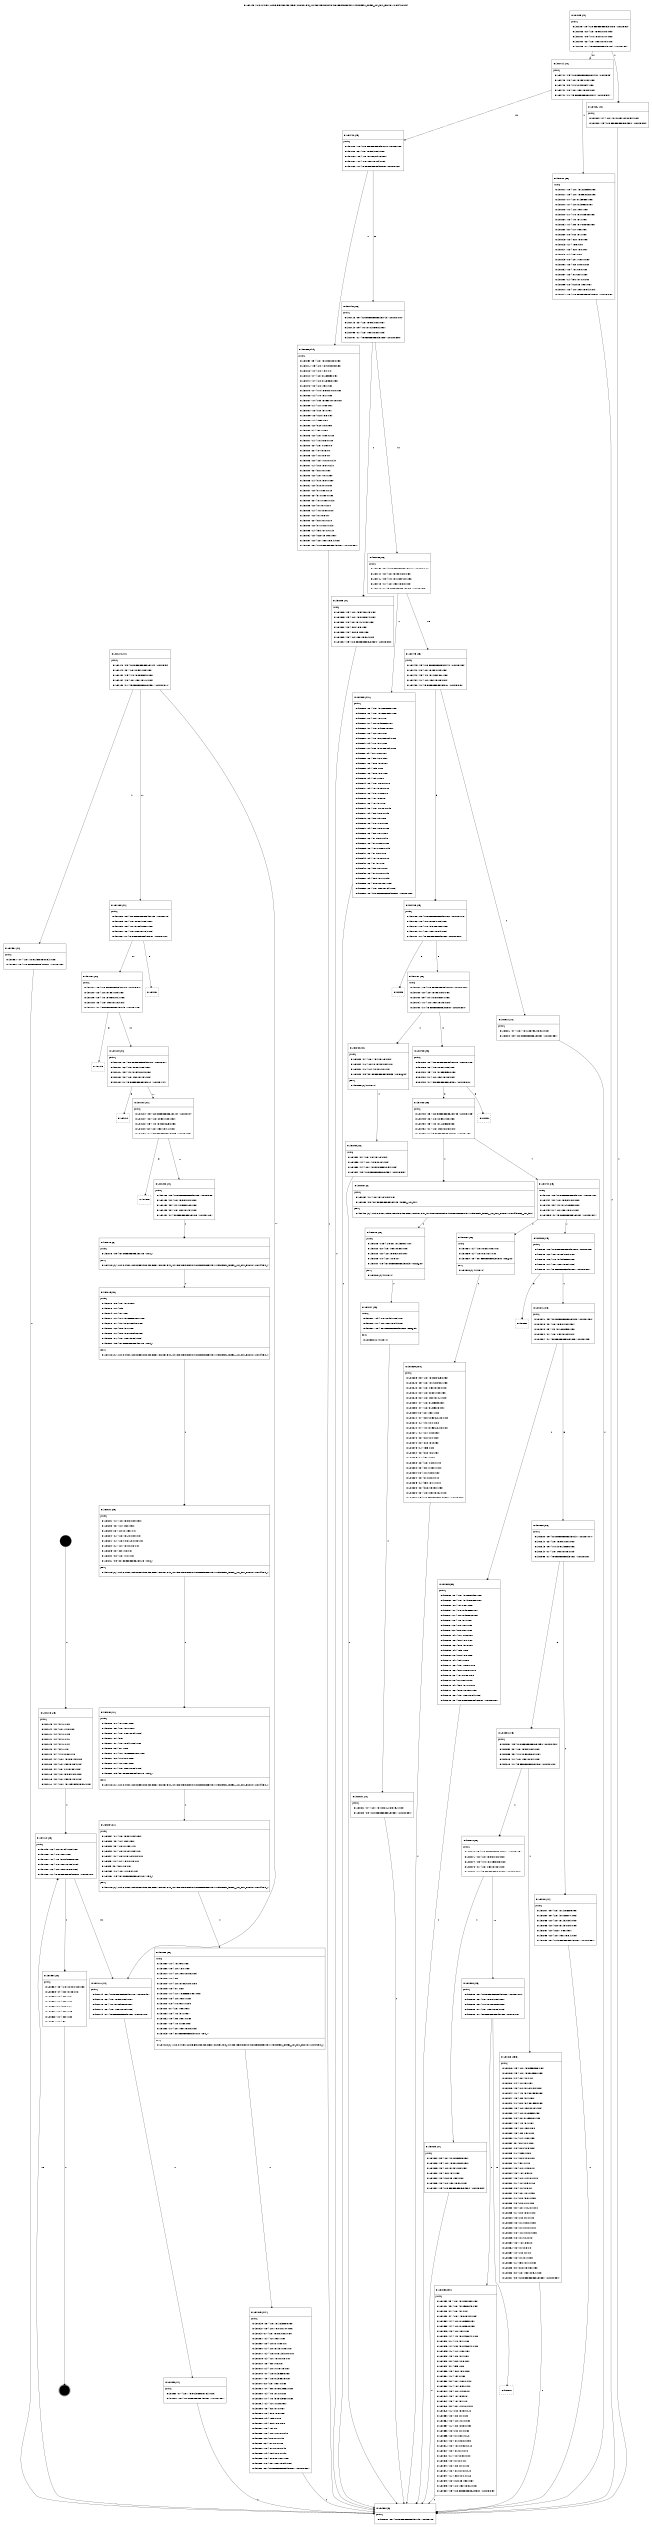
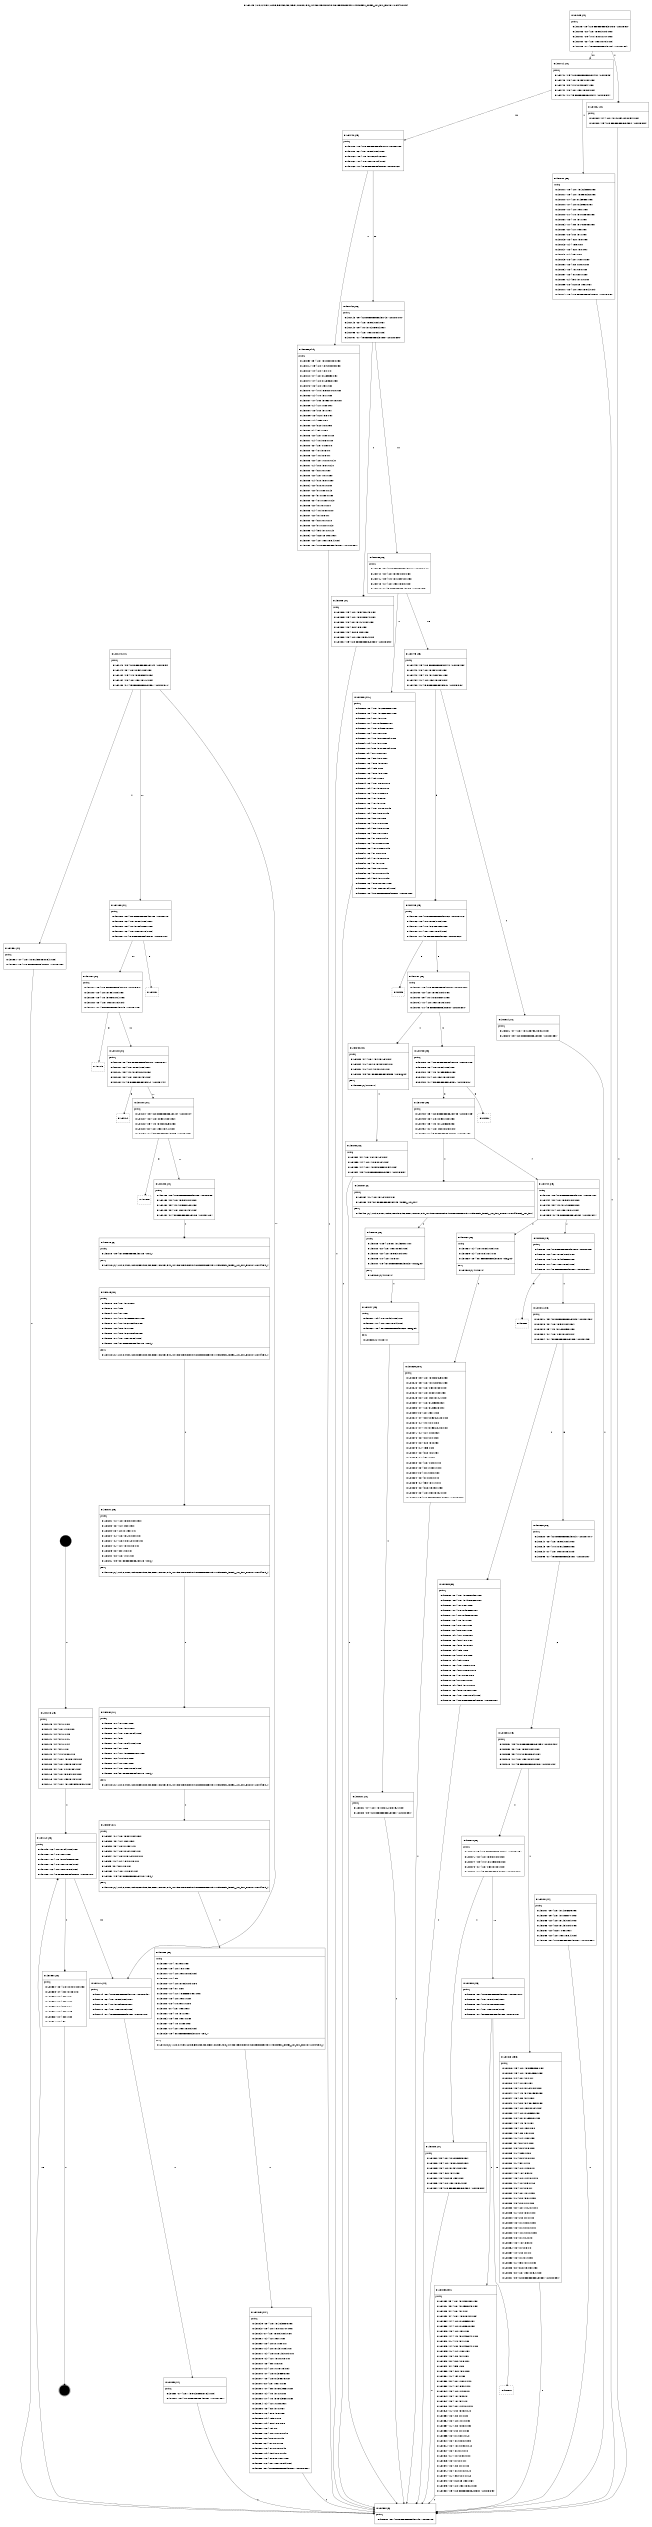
edge "0x401a69 [5]" -> "0x401a6e [40]": removed, label "1"
edge "0x40183d [25]" -> "0x4019f6 [27]": removed, label "2"
